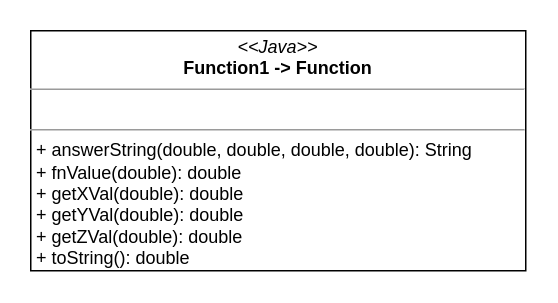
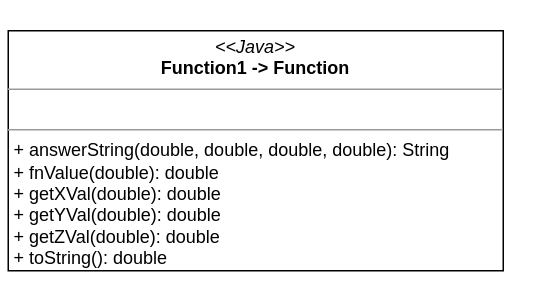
node "<<Java>> Function1 -> Function + answerString(double, double, double, double): String + fnValue(double): double + getXVal(double): double + getYVal(double): double + getZVal(double): double + toString(): double": moved (278, 151) -> (256, 151)
